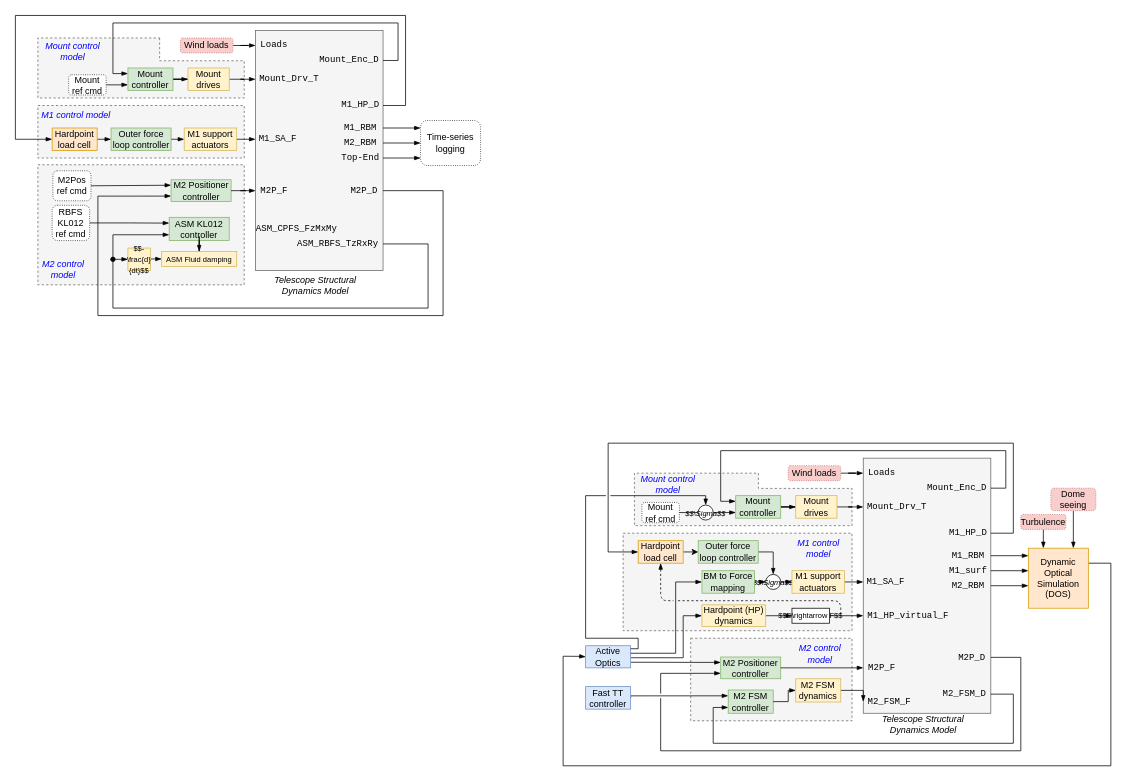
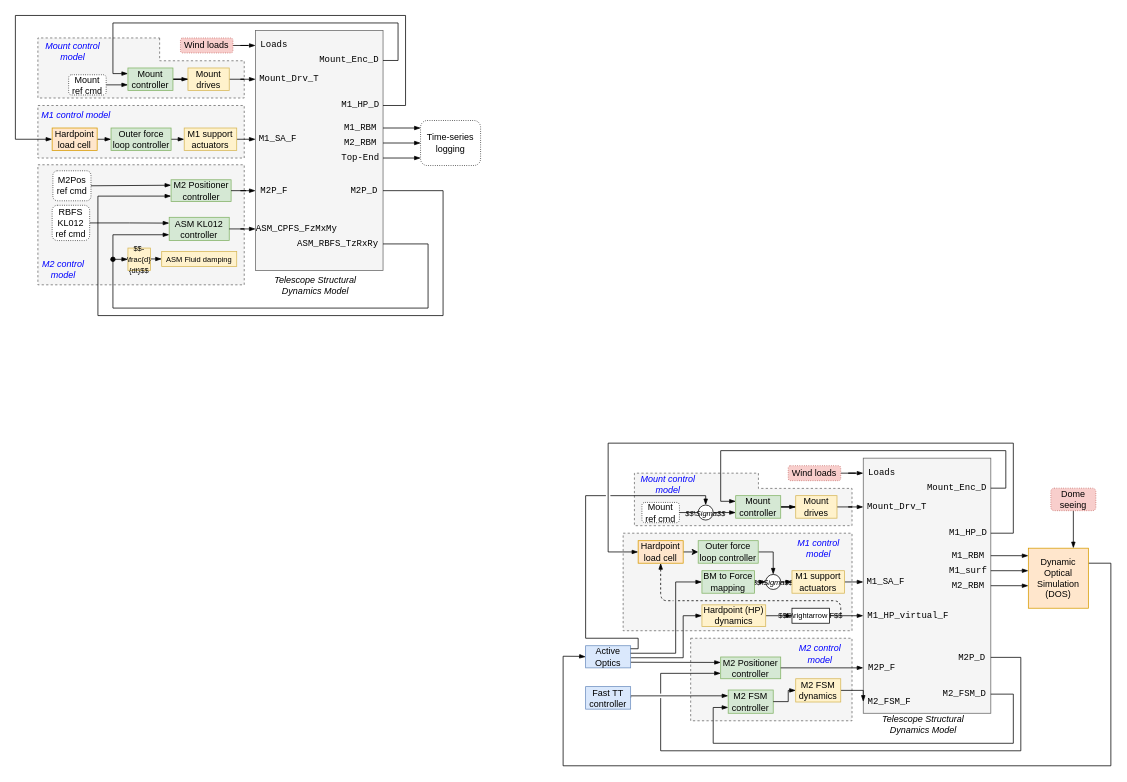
edge "ASM KL012 controller" -> "ASM Fluid damping": now "ASM KL012 controller" -> "ASM_CPFS_FzMxMy"
node "Turbulence": removed
edge "Turbulence" -> "Dynamic Optical Simulation (DOS)": removed
